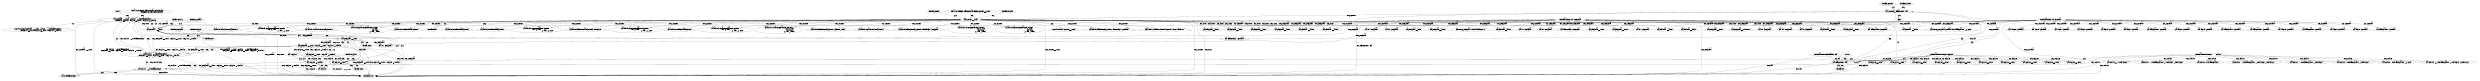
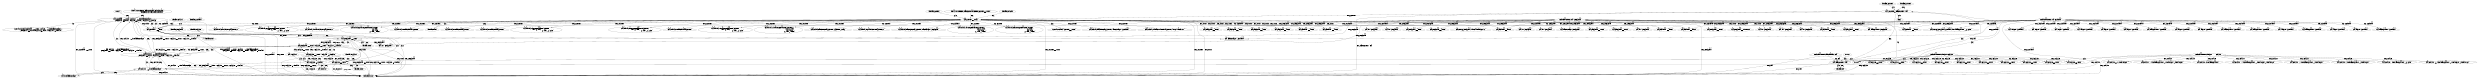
node "(Call,android::Effect_setEnabled(pContext, LVM_FALSE))": removed
